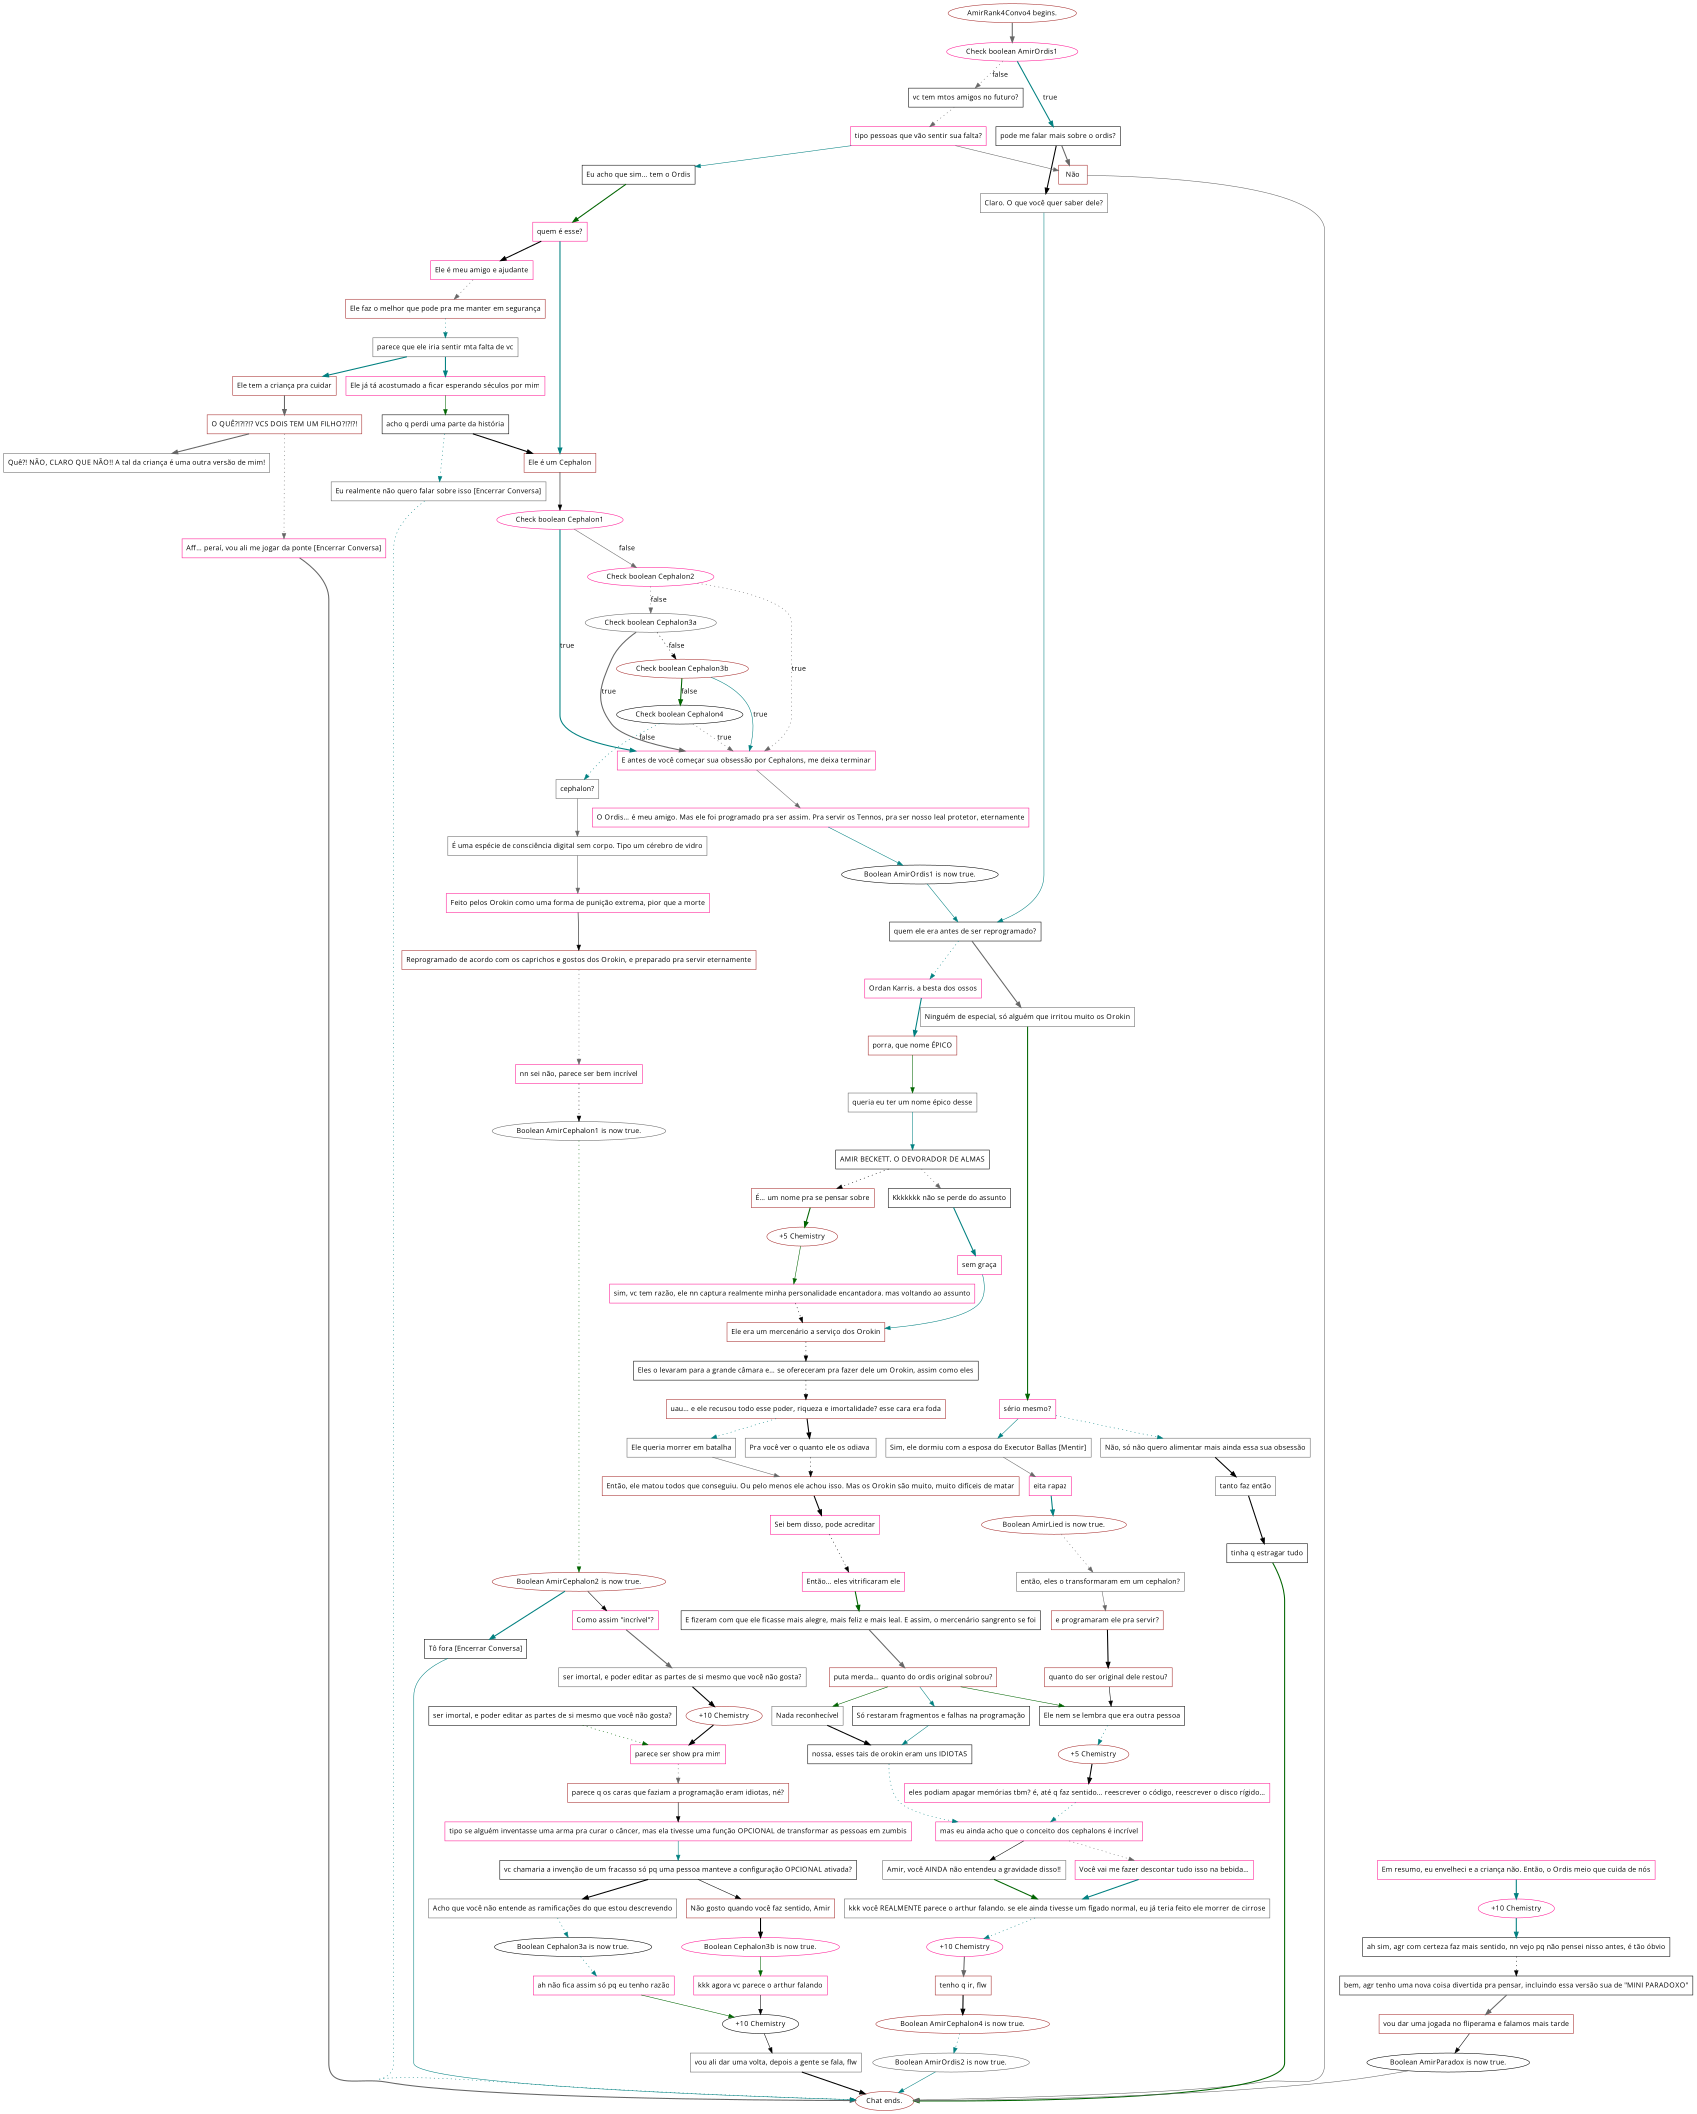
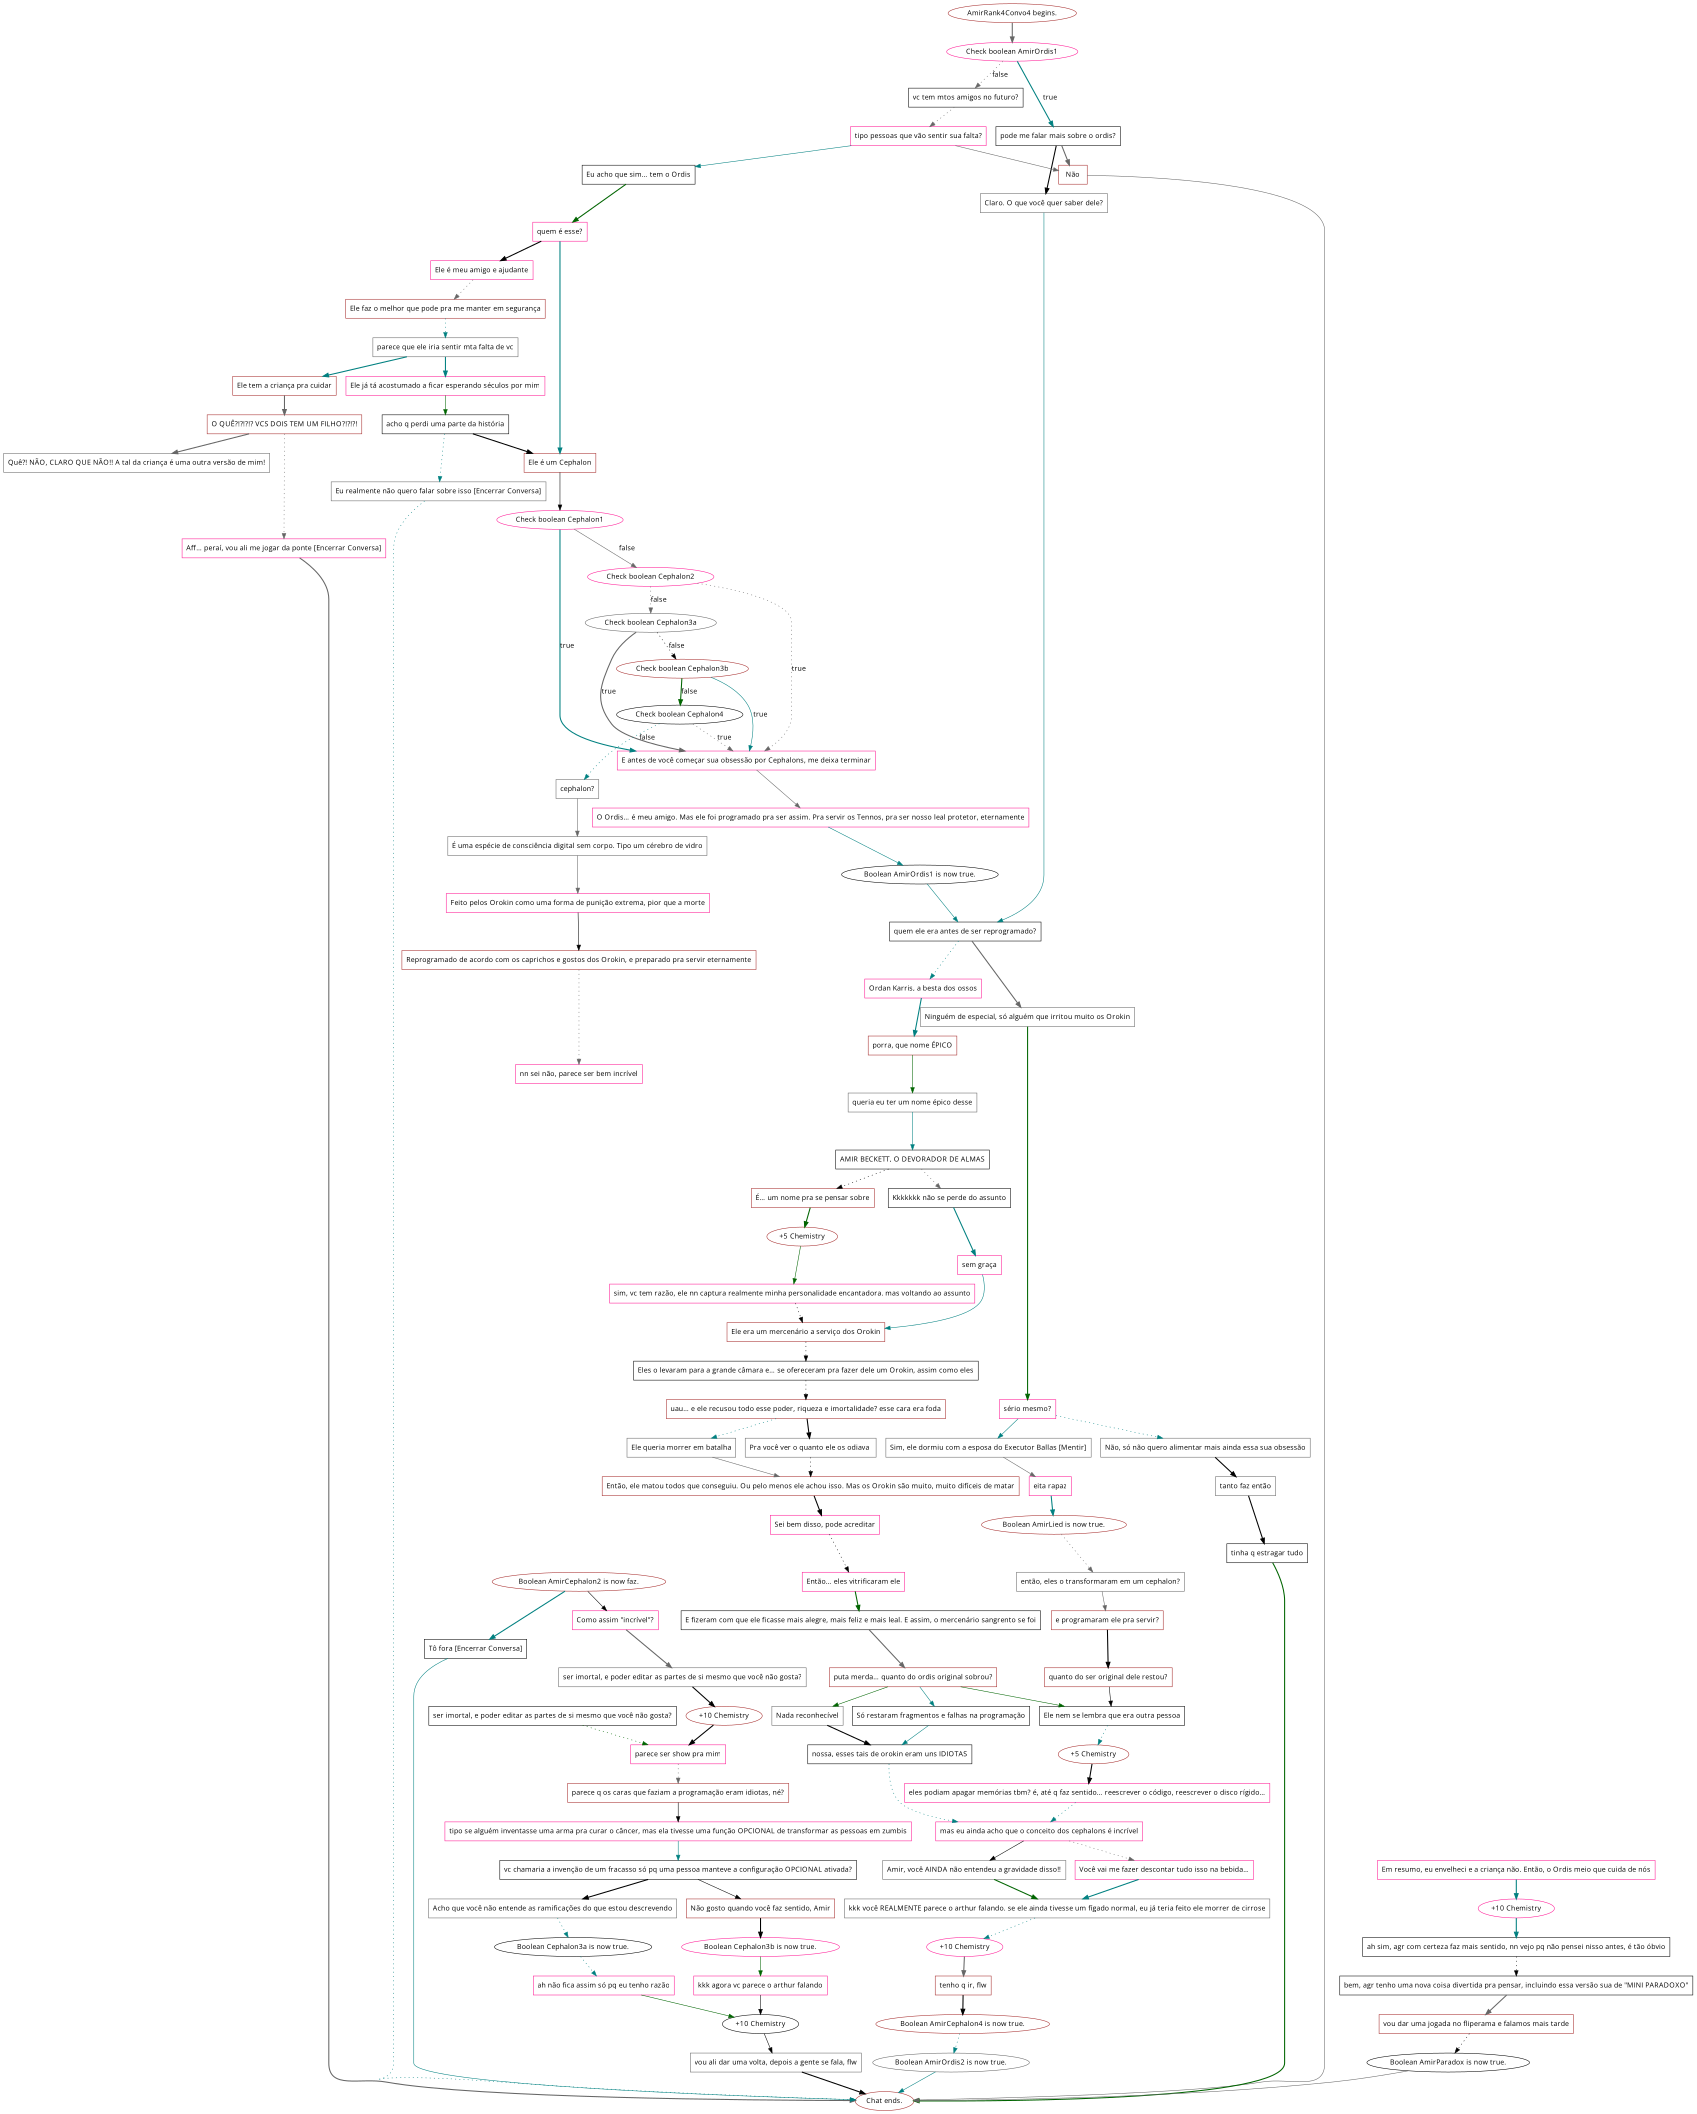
node "Boolean AmirCephalon1 is now true.": removed
node "Boolean AmirCephalon2 is now true.": label "Boolean AmirCephalon2 is now true." -> "Boolean AmirCephalon2 is now faz."
edge "vou dar uma jogada no fliperama e falamos mais tarde" -> "Boolean AmirParadox is now true.": style solid -> dotted
